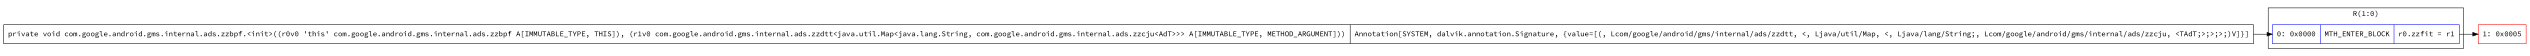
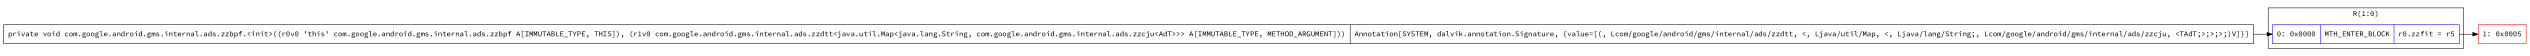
node "0: 0x0000": text "r0.zzfit = r1" -> "r0.zzfit = r5"
